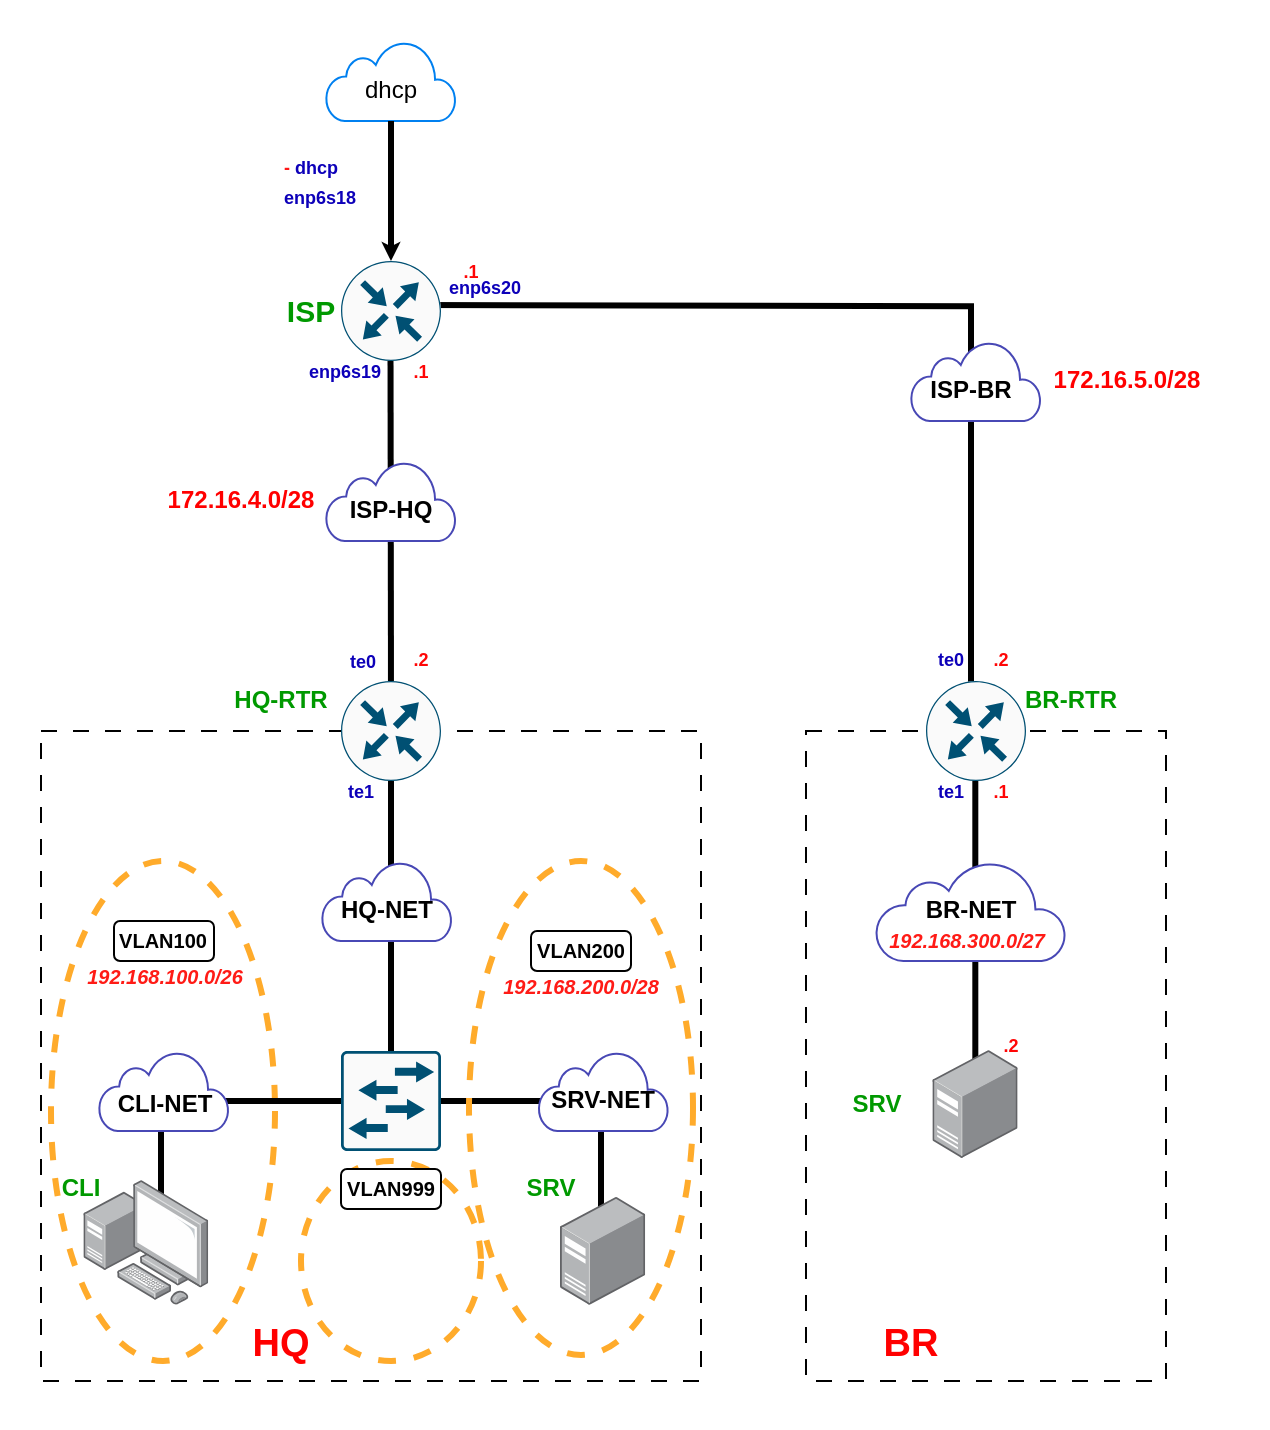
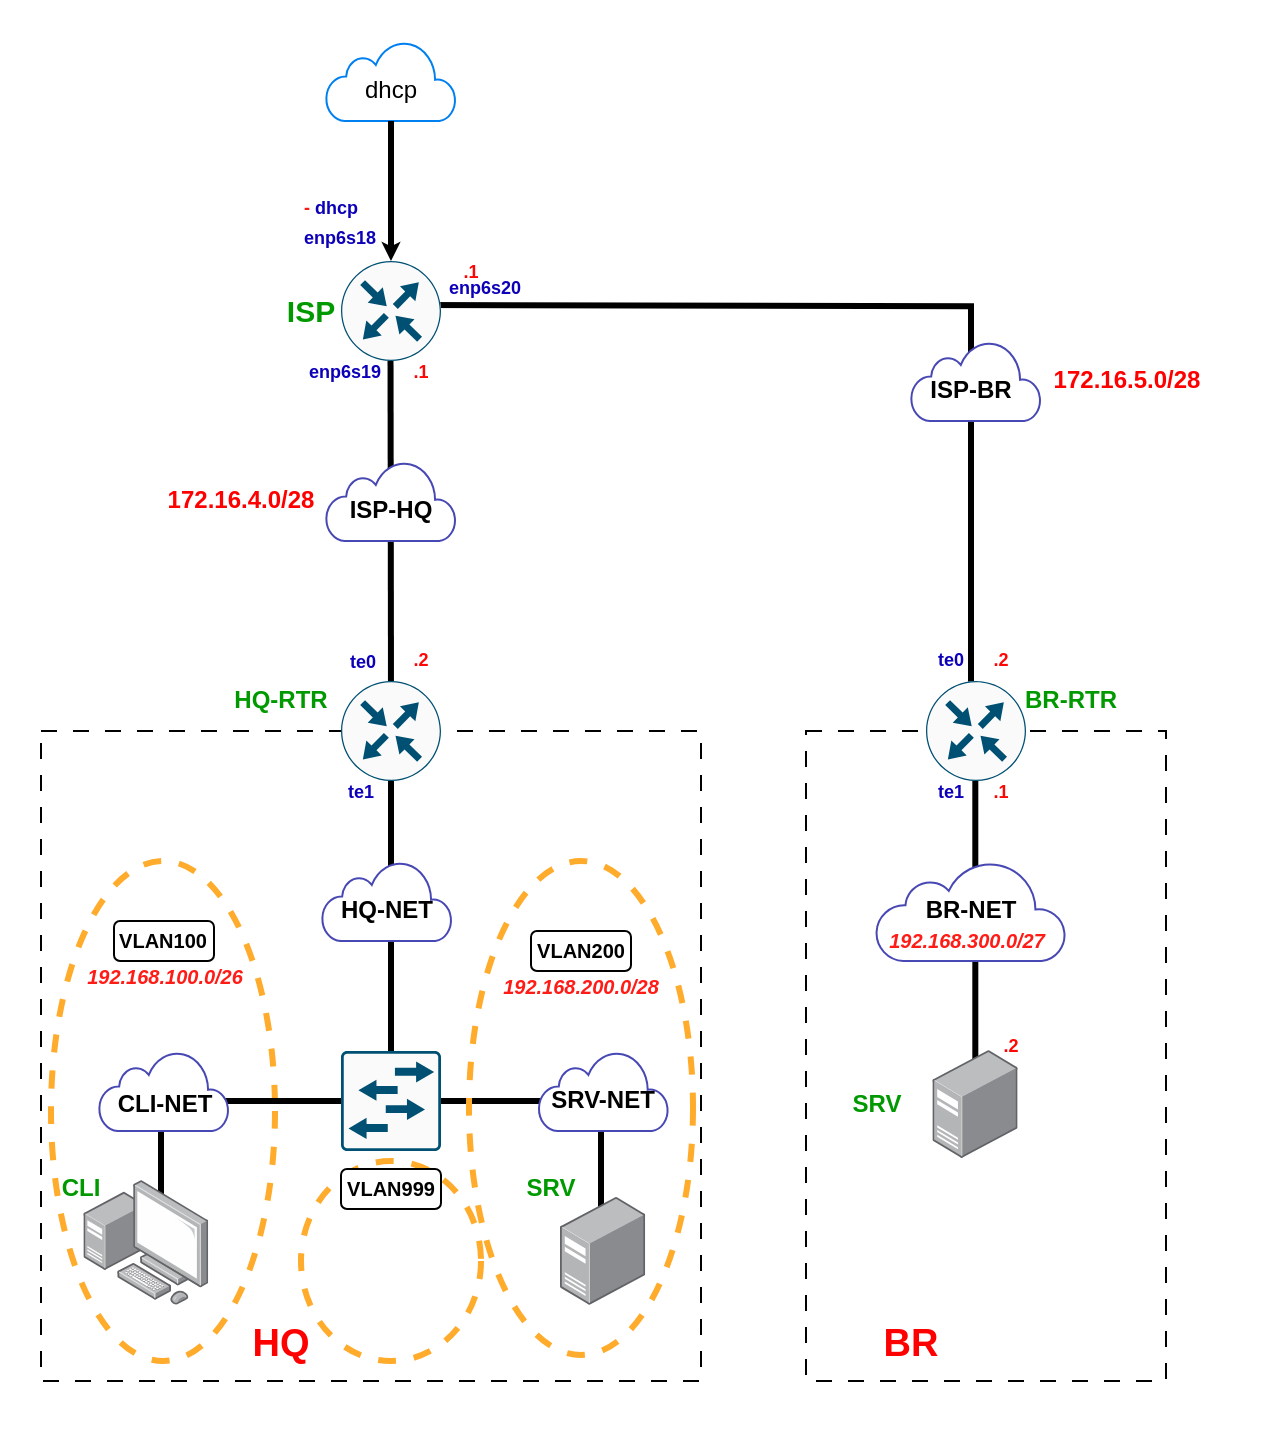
node "- dhcp enp6s18": moved (341, 181) -> (361, 221)
